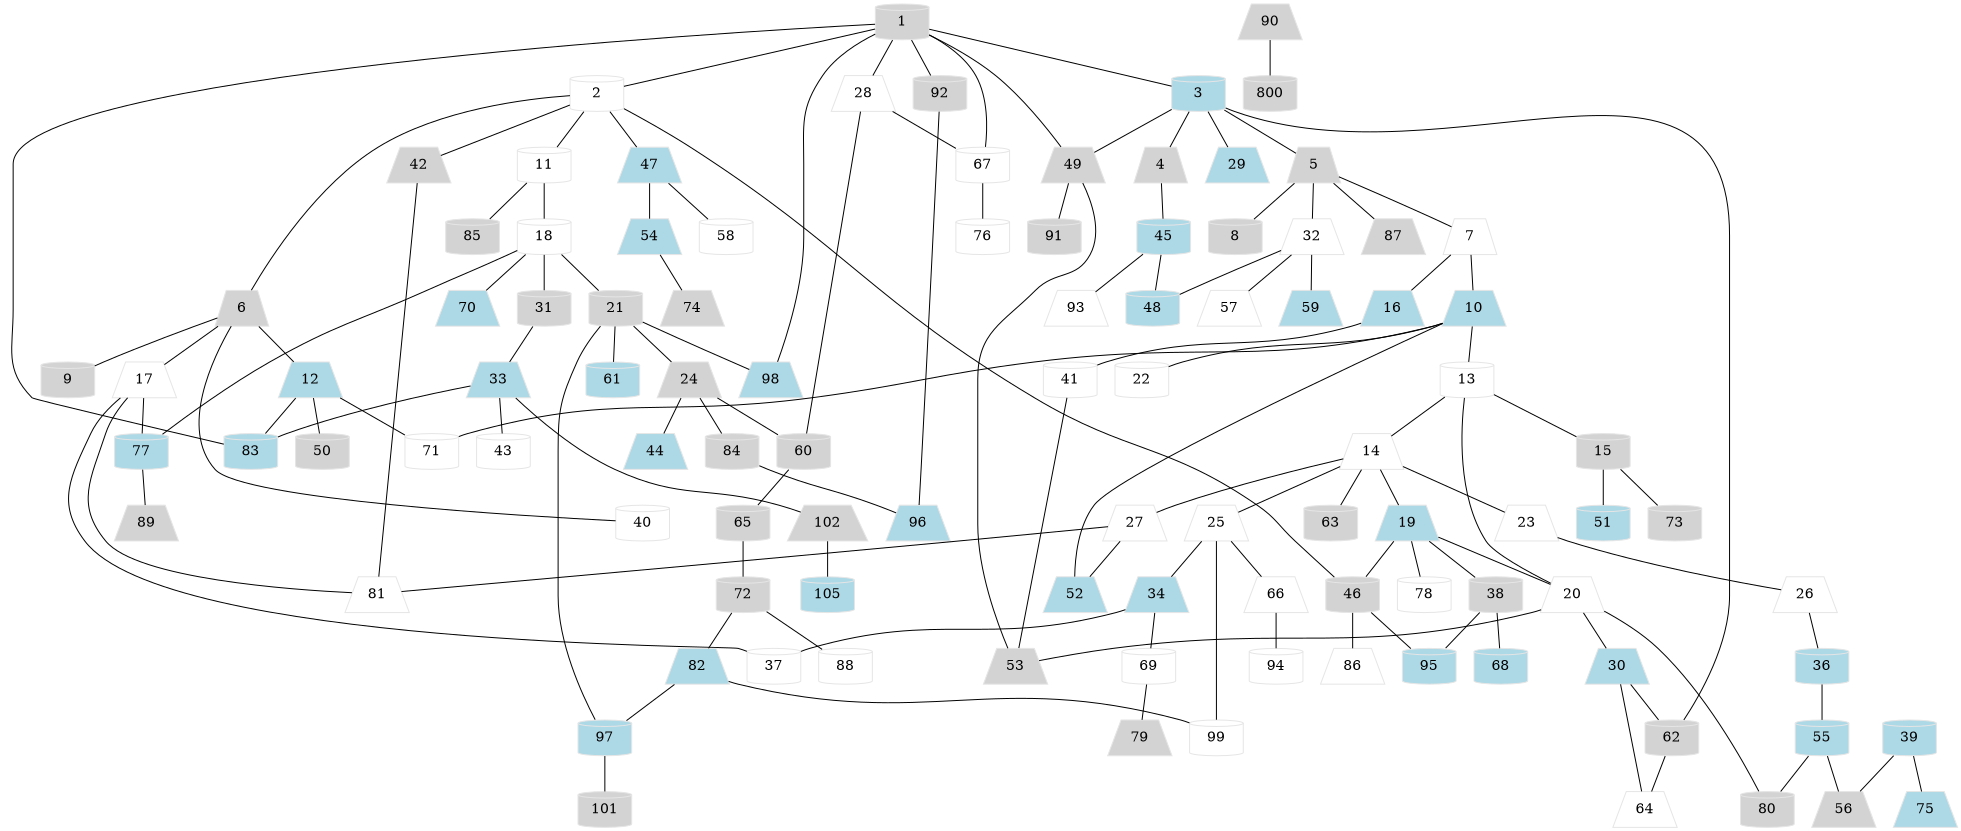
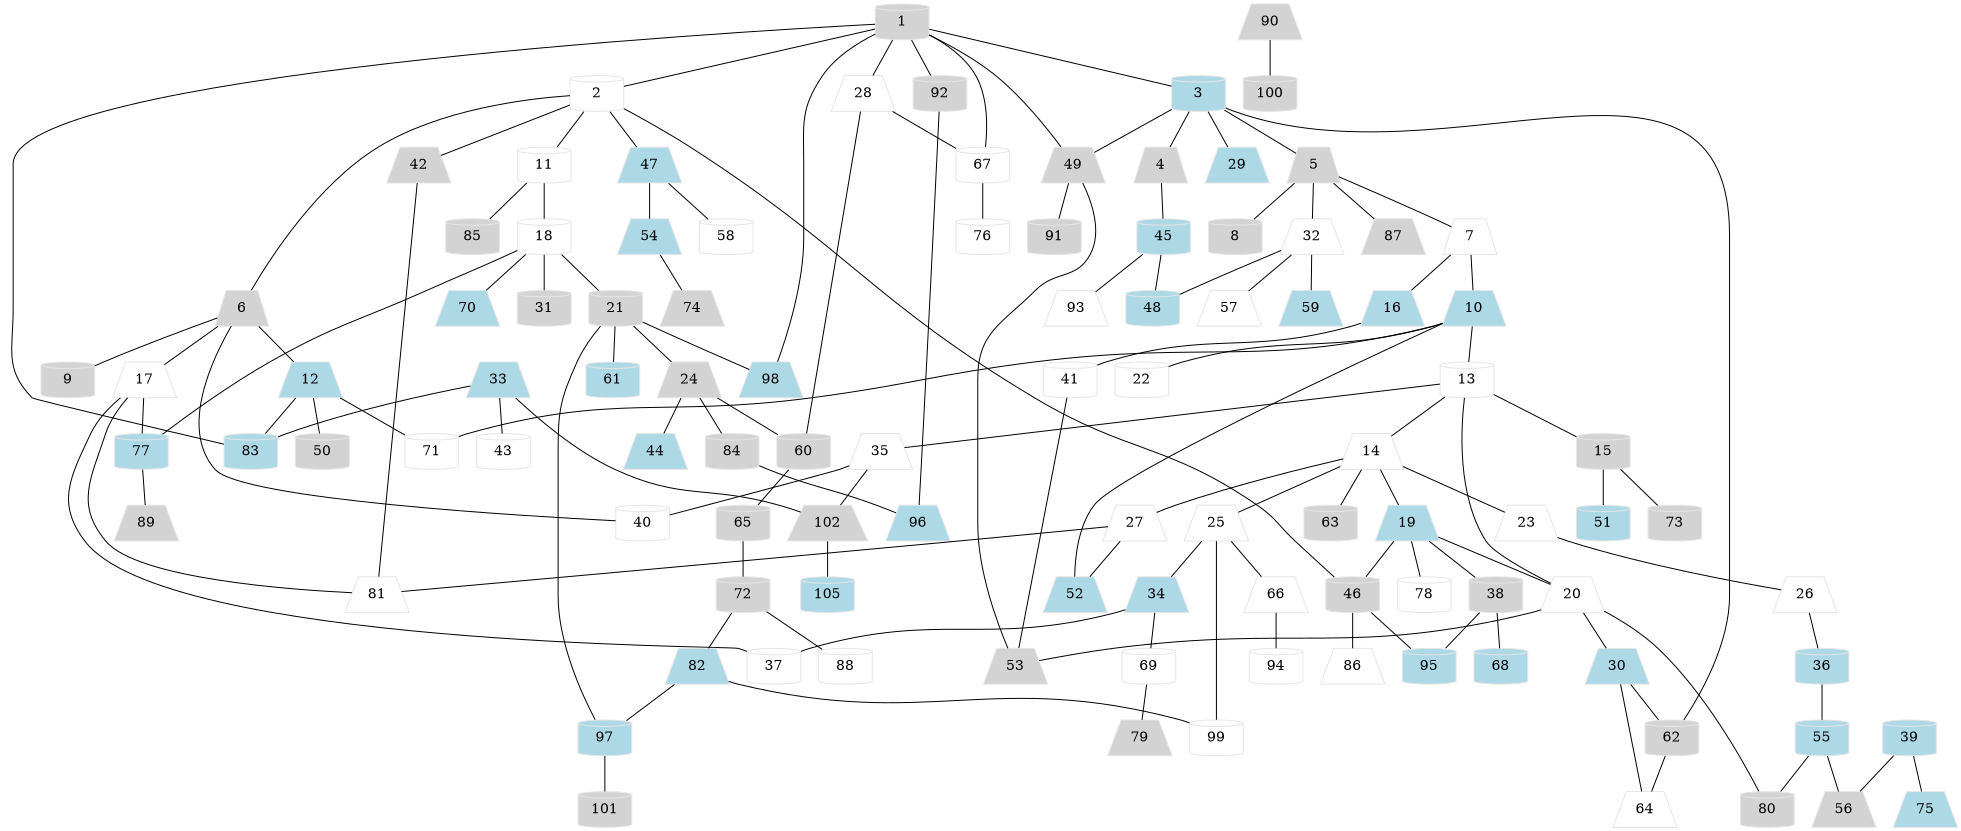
node "800": label "800" -> "100"
edge "31" -- "33": removed
node "35": added
